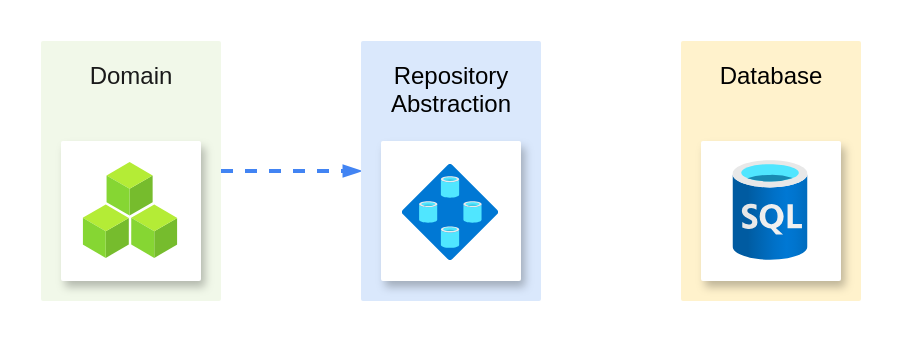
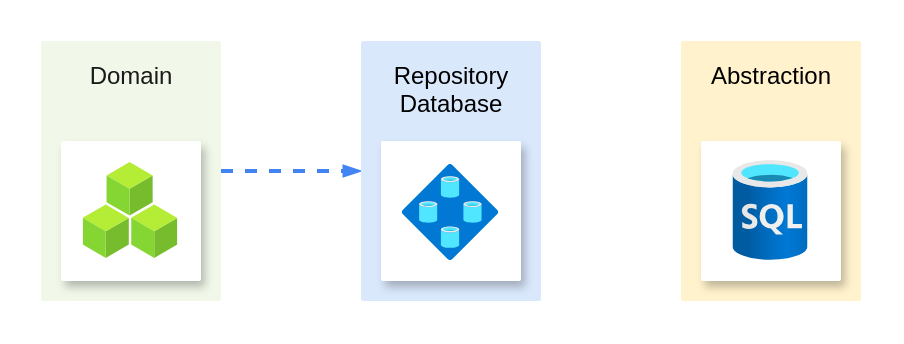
node "Database": label "Database" -> "Abstraction"
node "Repository Abstraction": label "Repository Abstraction" -> "Repository Database"
